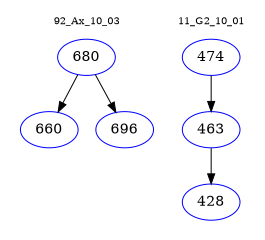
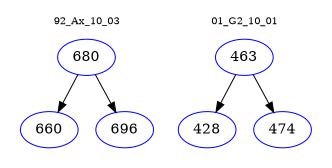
cluster "11_G2_10_01": label "11_G2_10_01" -> "01_G2_10_01"
edge "474" -> "463": reversed
